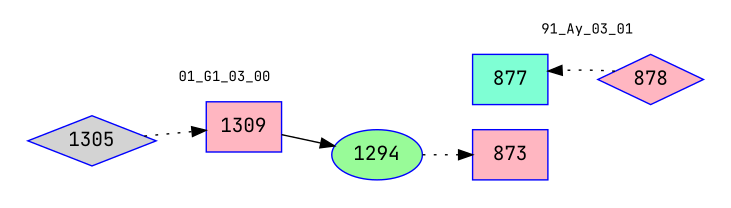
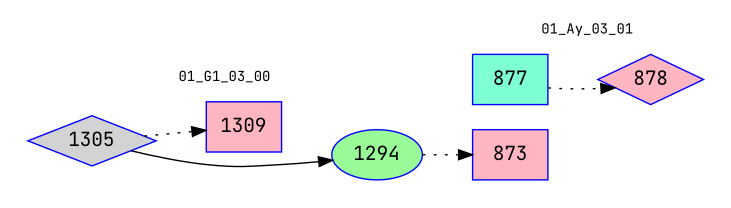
cluster "91_Ay_03_01": label "91_Ay_03_01" -> "01_Ay_03_01"
edge "878" -> "877": reversed
edge "1309" -> "1294": now "1305" -> "1294"
